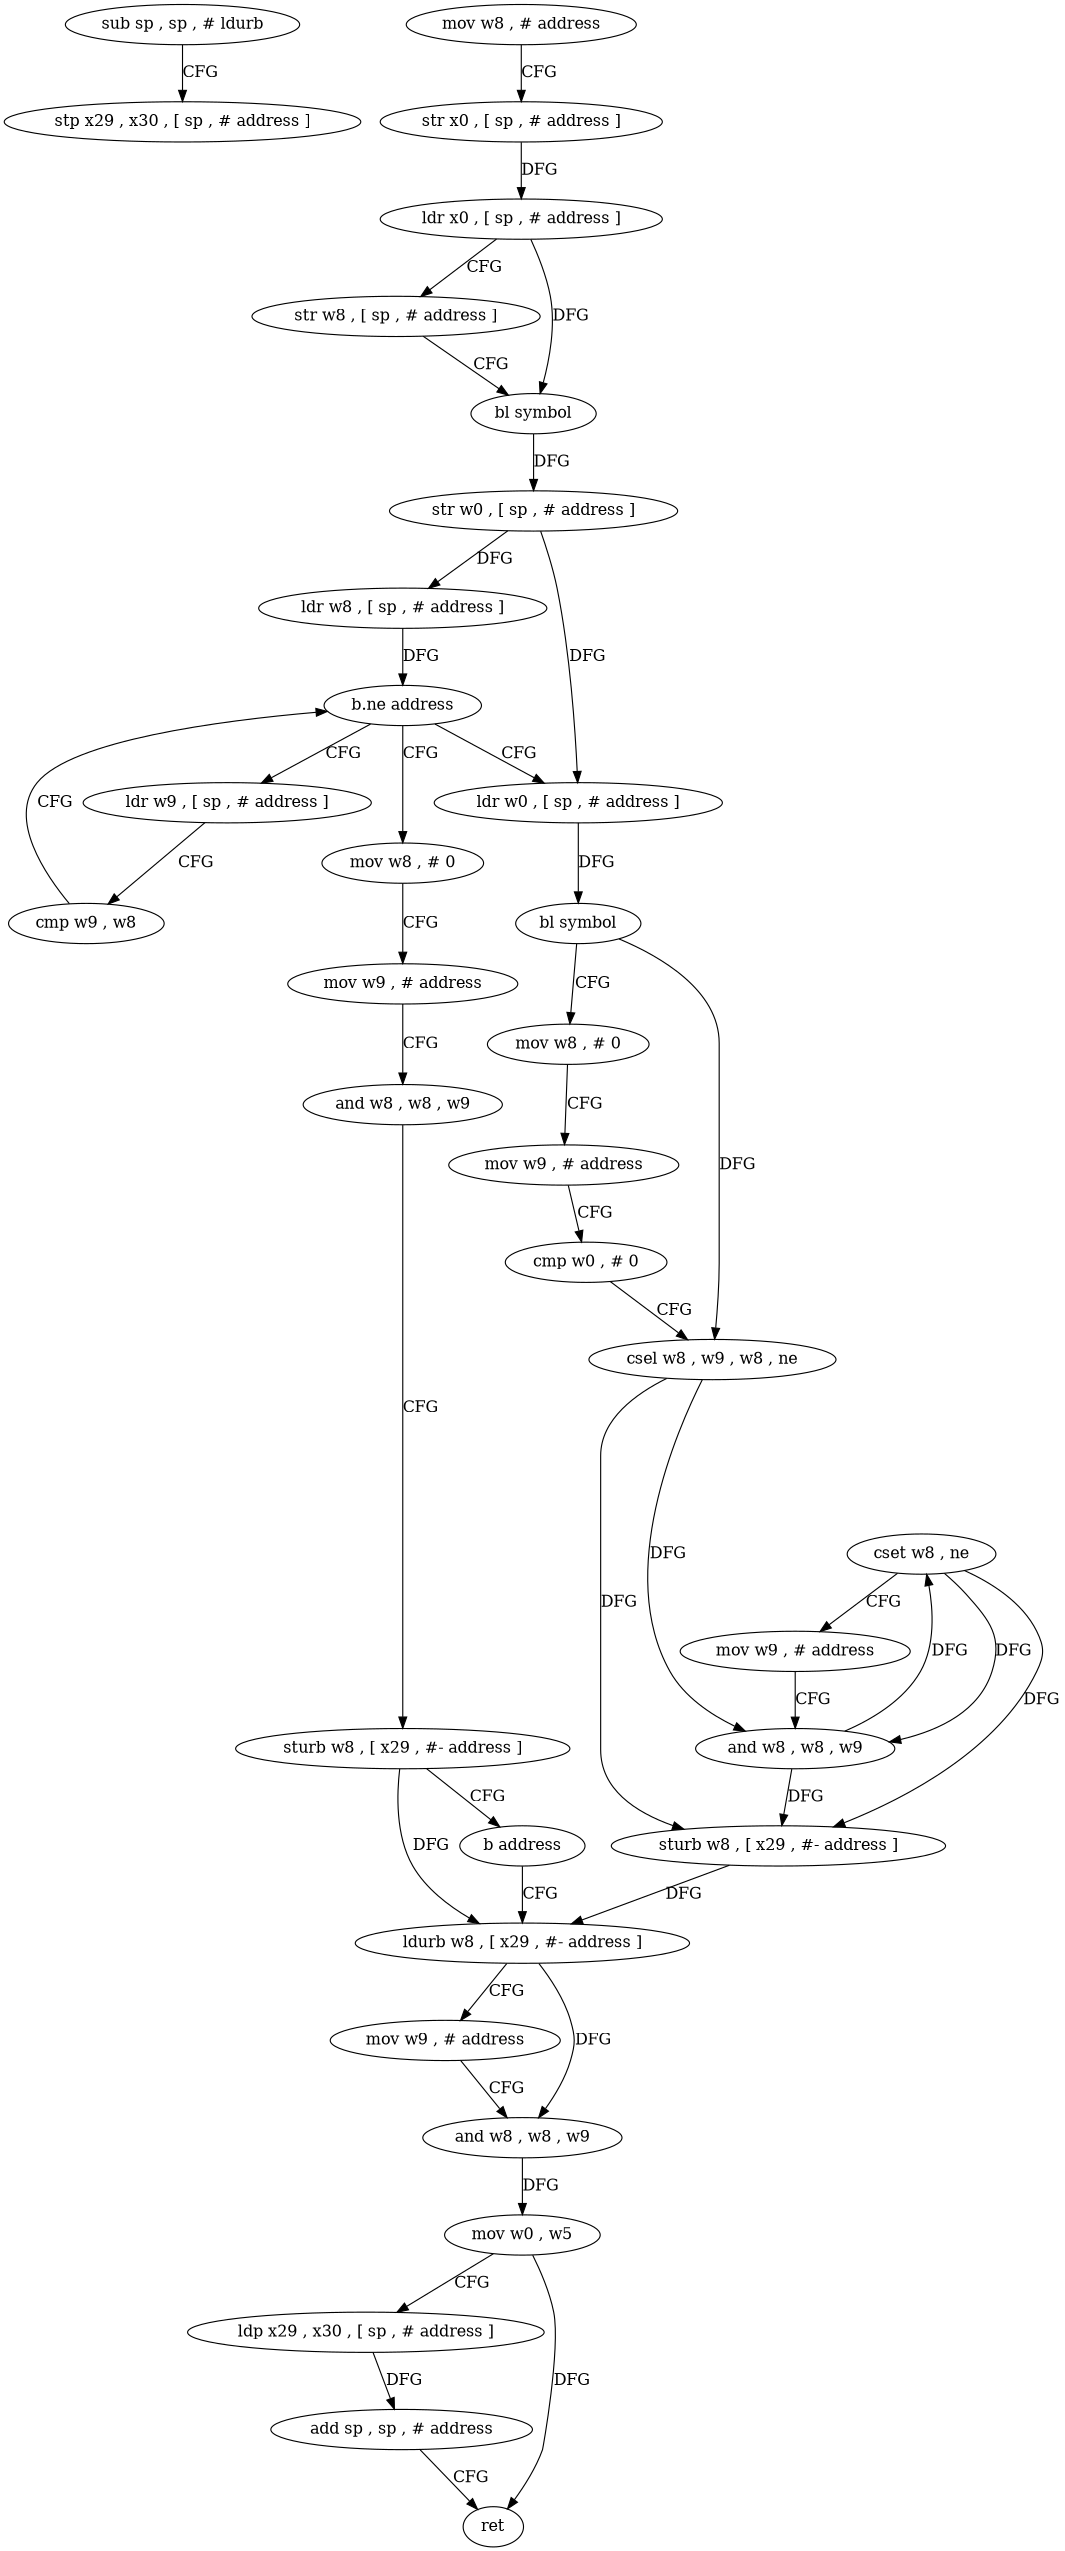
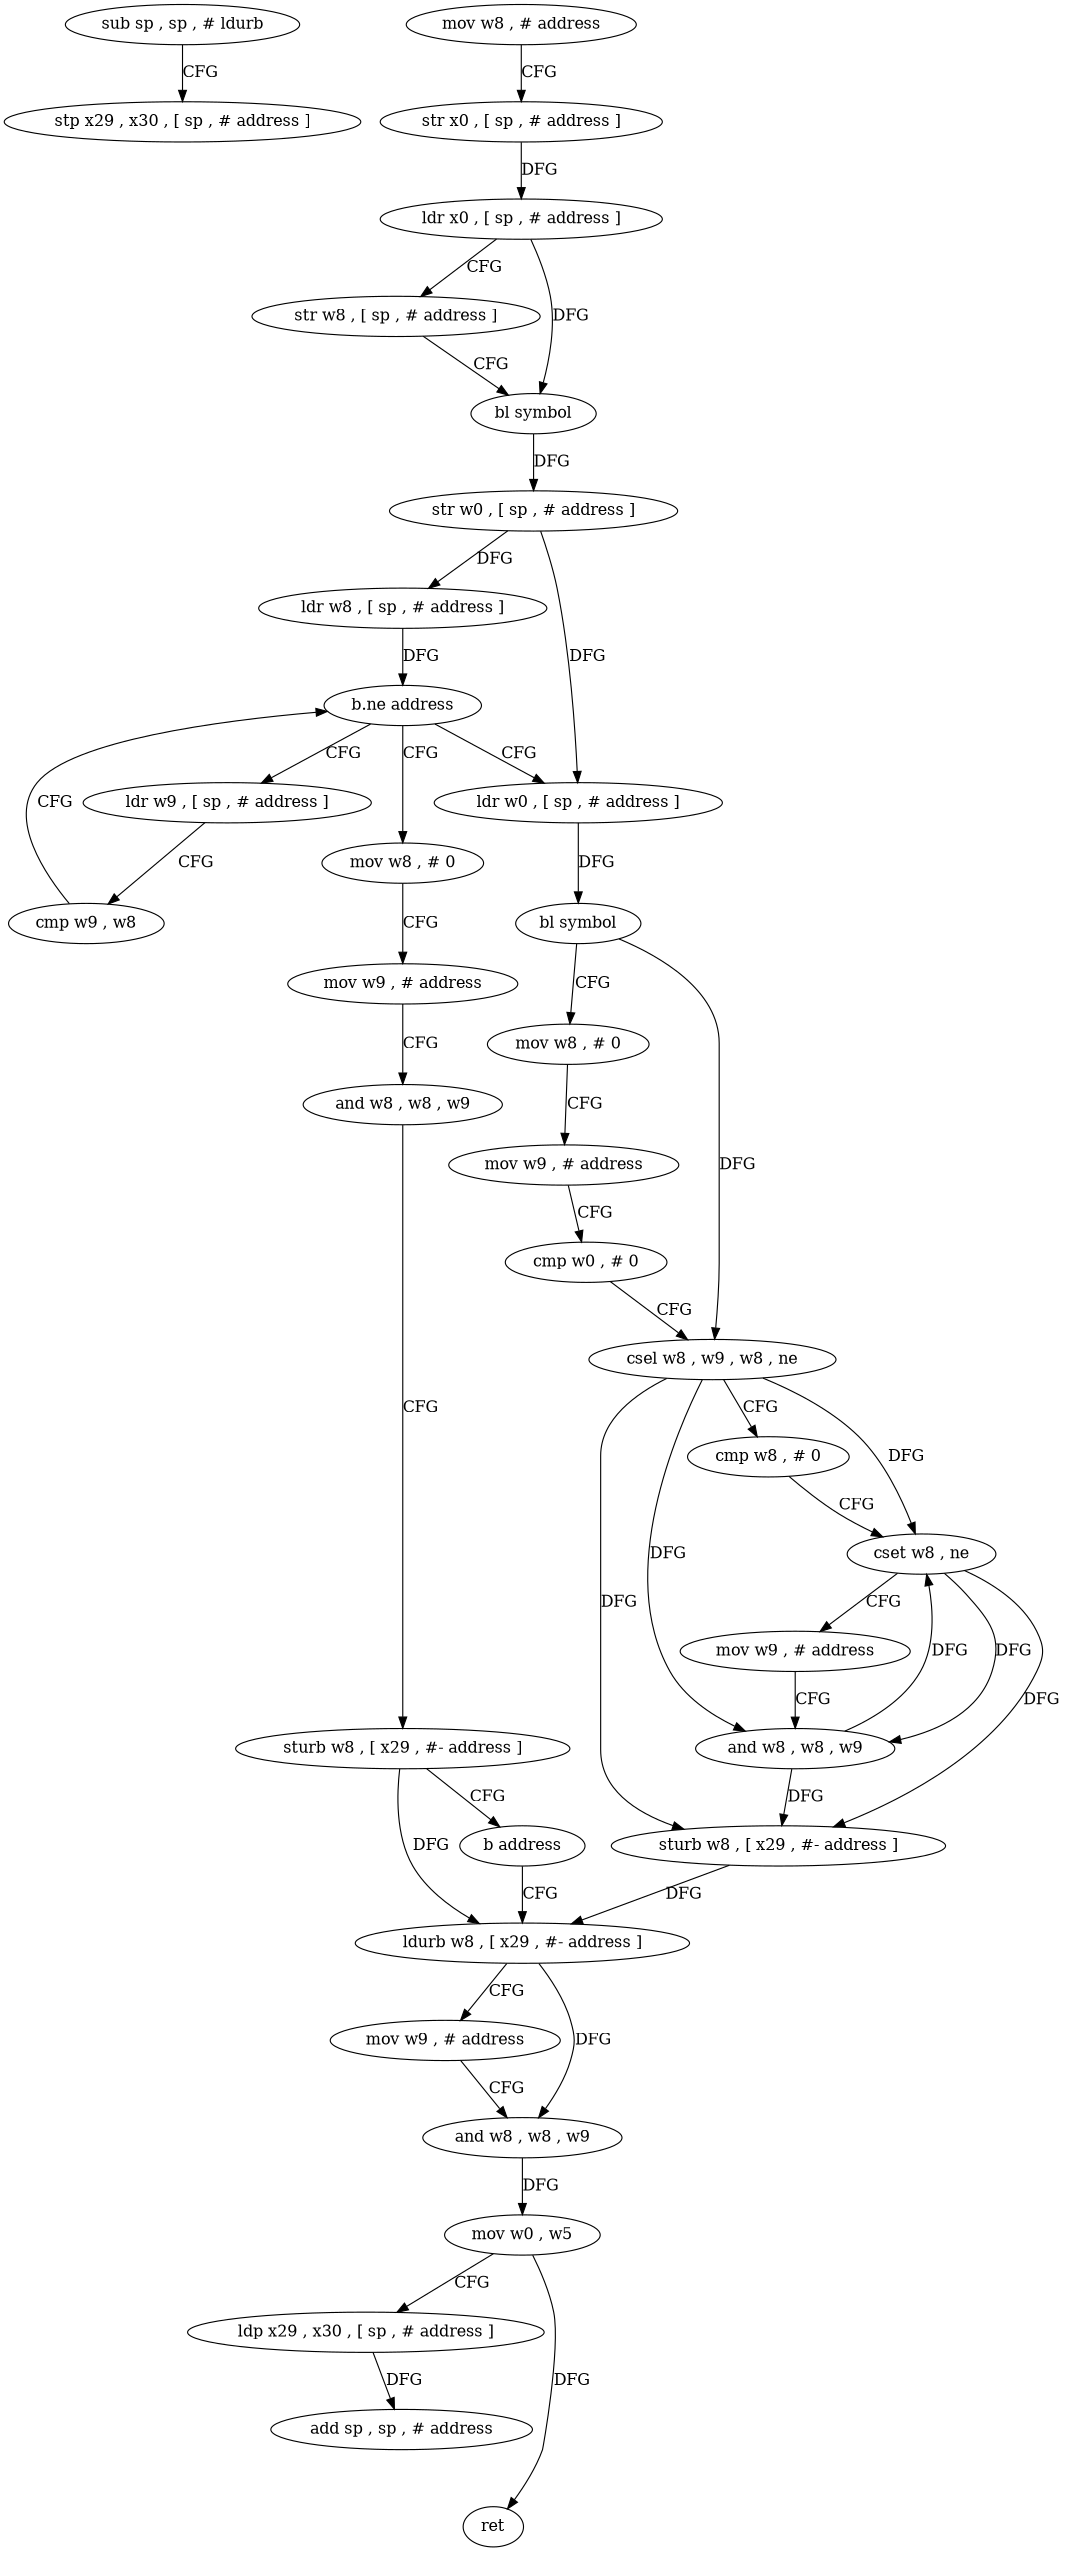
edge "csel w8 , w9 , w8 , ne" -> "cset w8 , ne": added, label "DFG"
node "cmp w8 , # 0": added
edge "add sp , sp , # address" -> "ret": removed, label "CFG"
